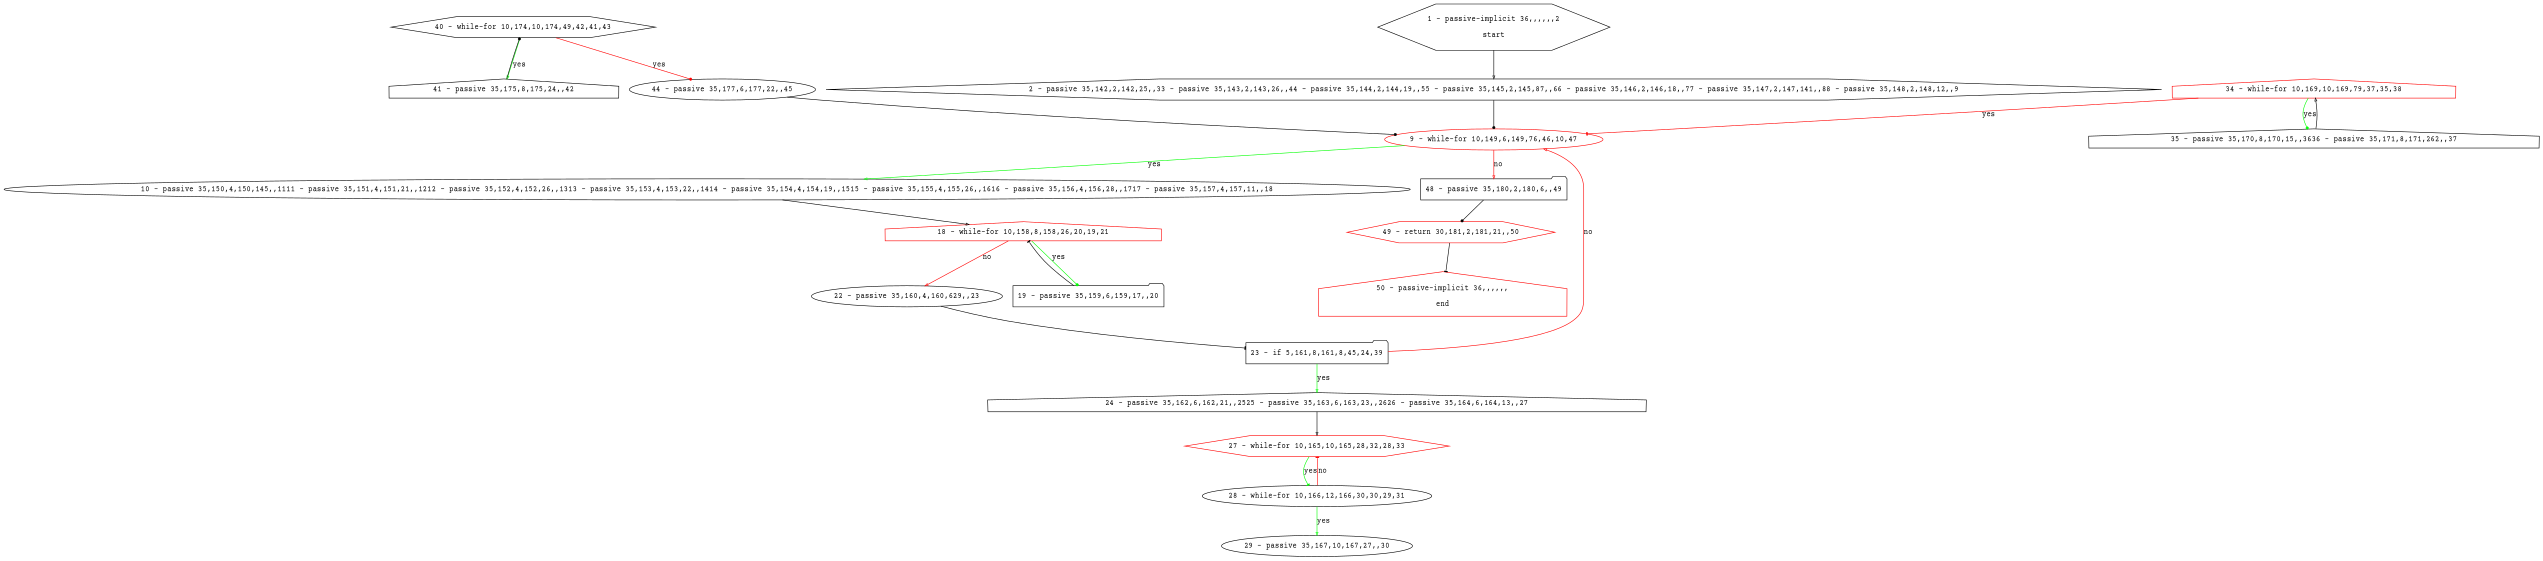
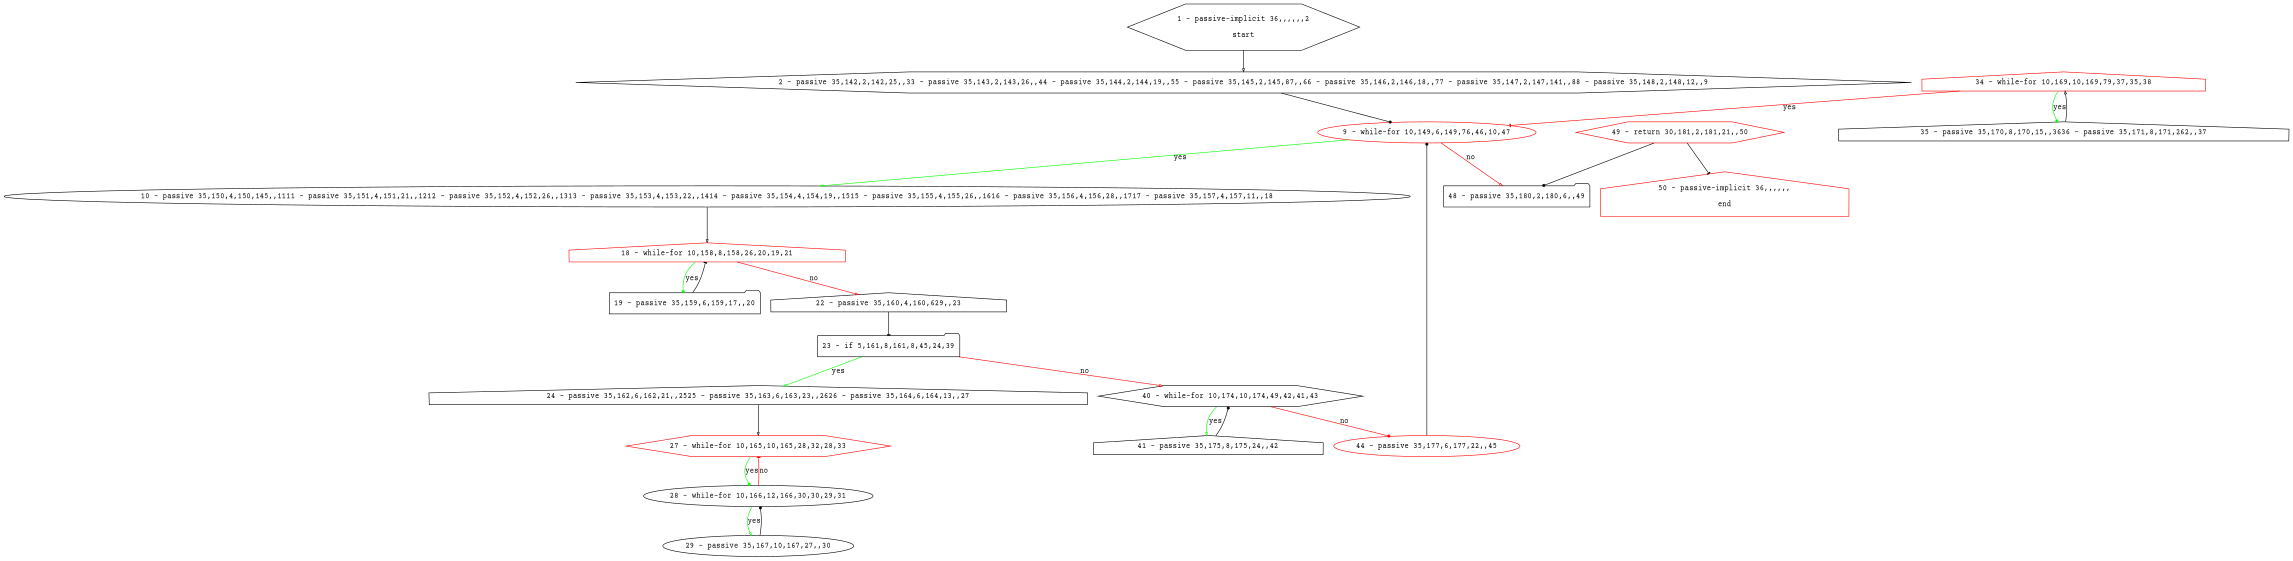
edge "40 - while-for 10,174,10,174,49,42,41,43" -> "44 - passive 35,177,6,177,22,,45": label "yes" -> "no"
node "44 - passive 35,177,6,177,22,,45": color black -> red
edge "48 - passive 35,180,2,180,6,,49" -> "49 - return 30,181,2,181,21,,50": reversed
node "22 - passive 35,160,4,160,629,,23": shape ellipse -> house
edge "23 - if 5,161,8,161,8,45,24,39" -> "9 - while-for 10,149,6,149,76,46,10,47": now "23 - if 5,161,8,161,8,45,24,39" -> "40 - while-for 10,174,10,174,49,42,41,43"
edge "27 - while-for 10,165,10,165,28,32,28,33" -> "28 - while-for 10,166,12,166,30,30,29,31": arrowhead tee -> dot
edge "29 - passive 35,167,10,167,27,,30" -> "28 - while-for 10,166,12,166,30,30,29,31": added
